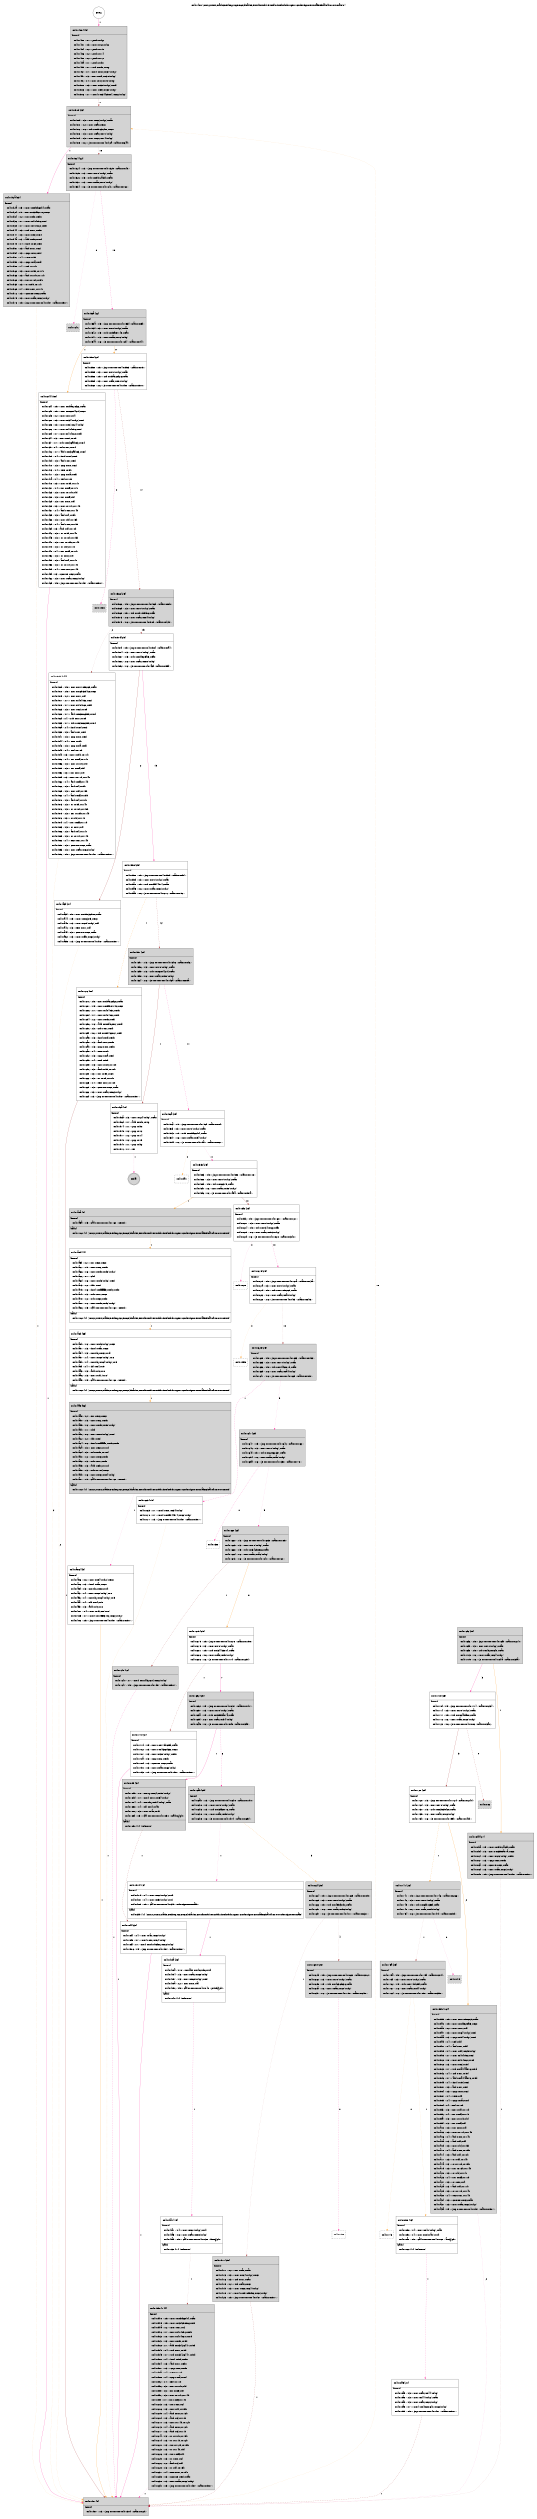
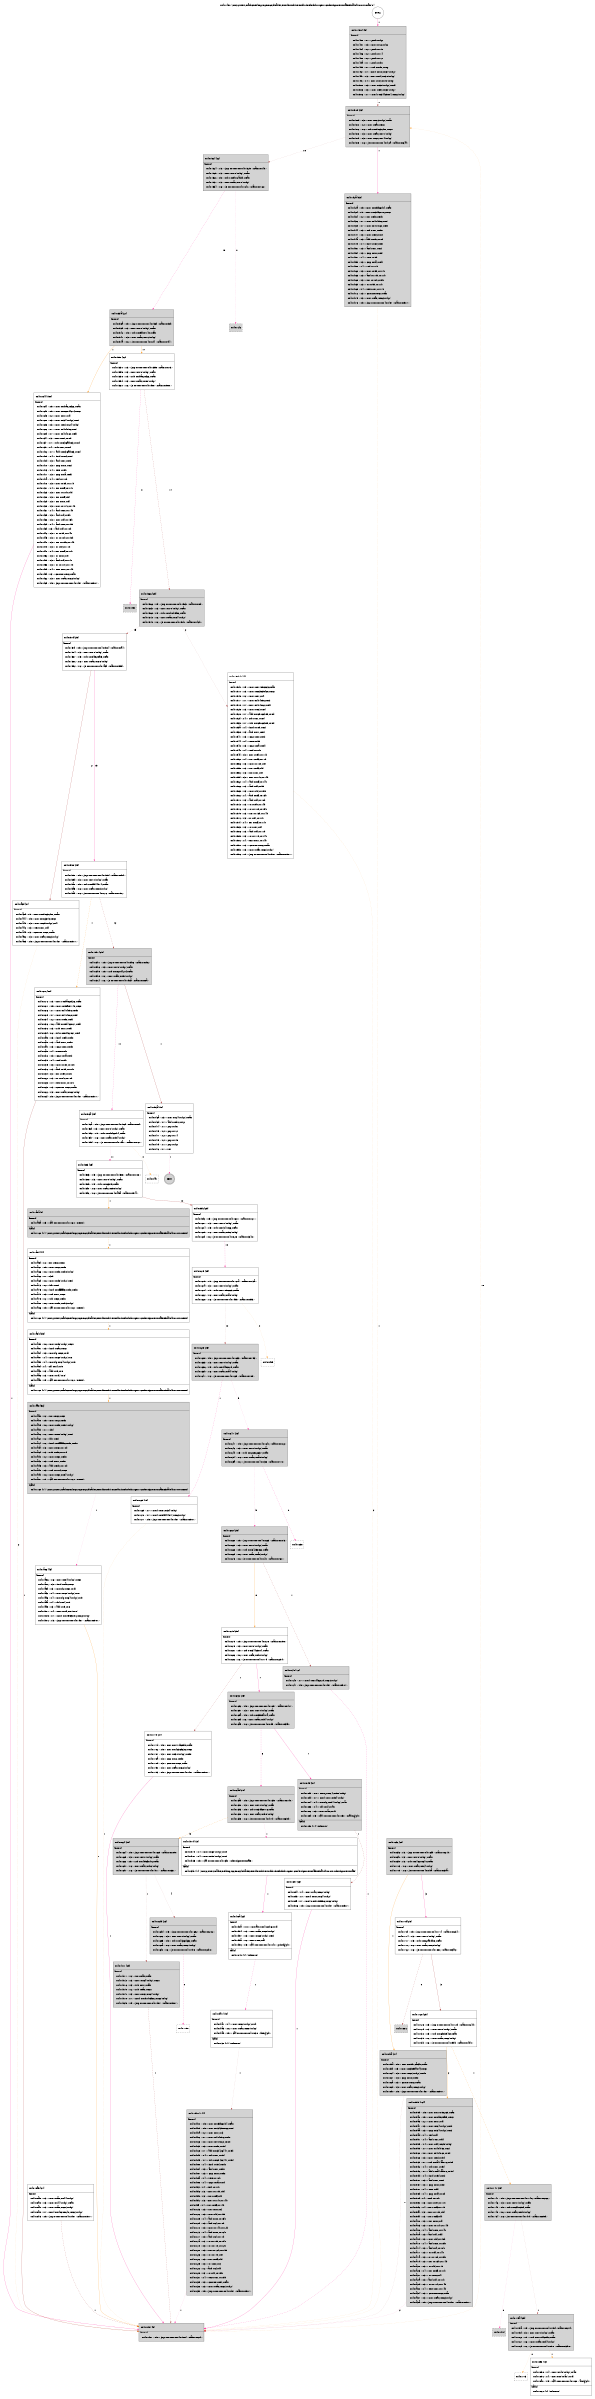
node "Final": label "Final" -> "Exit"
node "0x401828": removed
edge "0x401898 [13]" -> "0x4018a5 [21]": removed, label "1"
